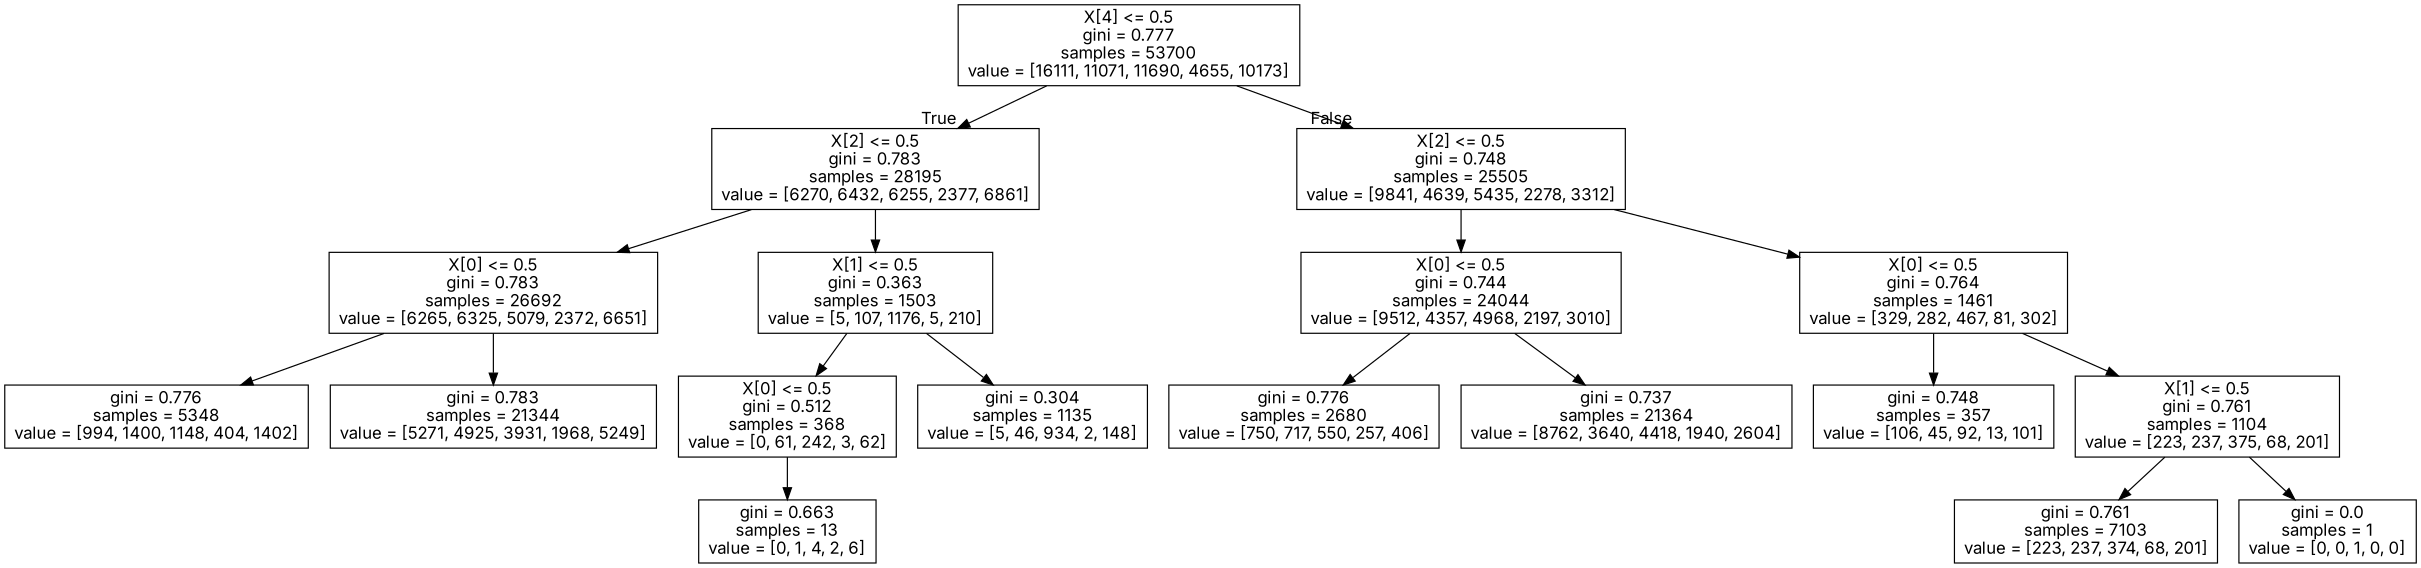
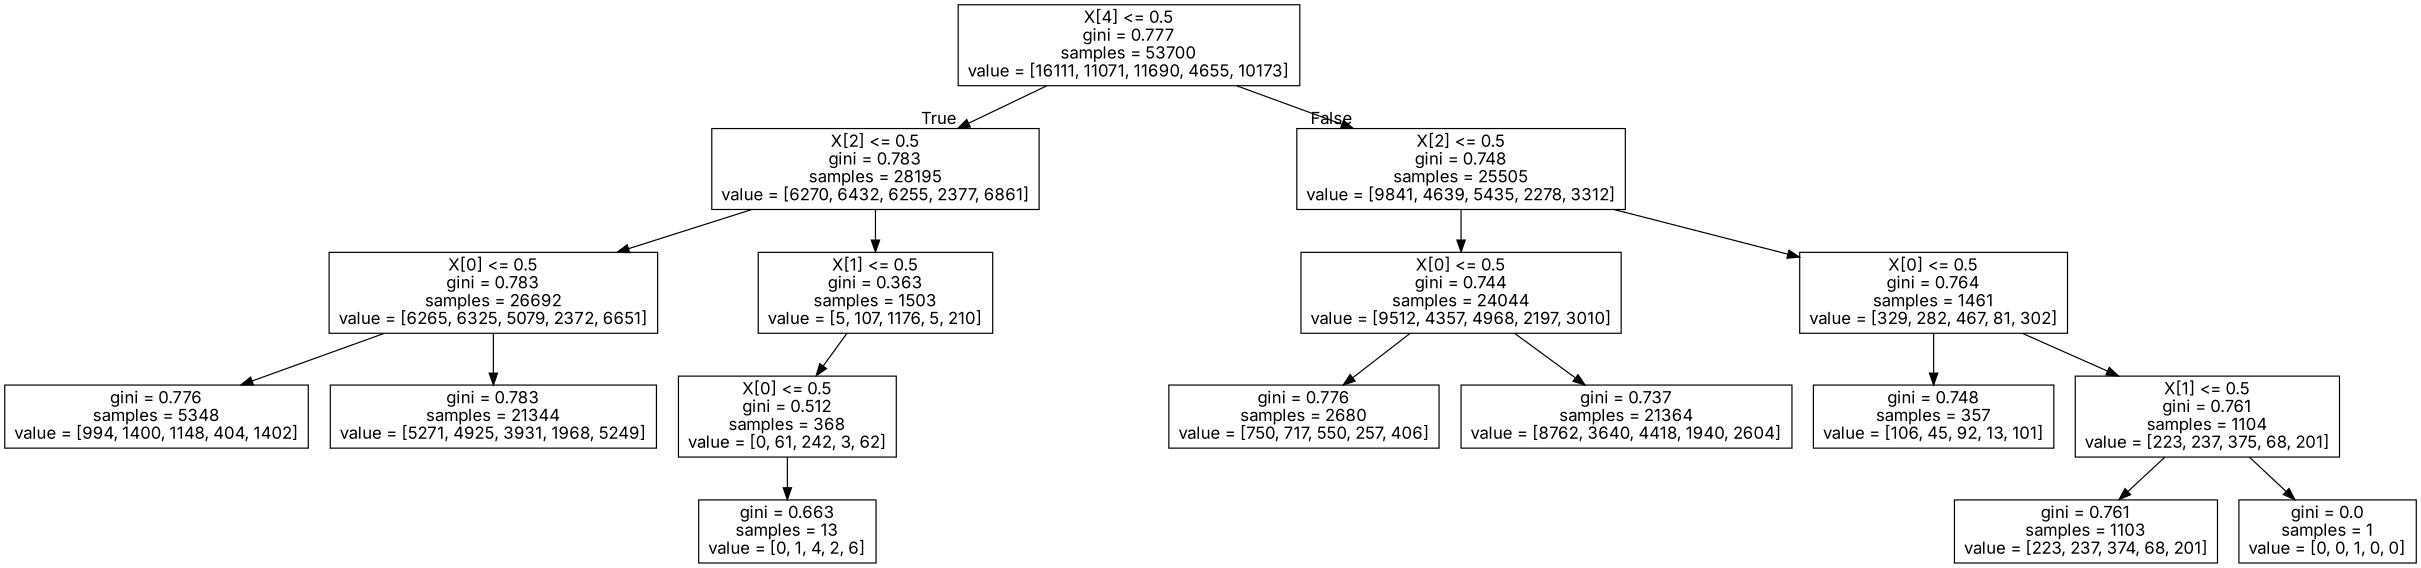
node "gini = 0.304 samples = 1135 value = [5, 46, 934, 2, 148]": removed
node "gini = 0.761 samples = 7103 value = [223, 237, 374, 68, 201]": label "gini = 0.761 samples = 7103 value = [223, 237, 374, 68, 201]" -> "gini = 0.761 samples = 1103 value = [223, 237, 374, 68, 201]"
